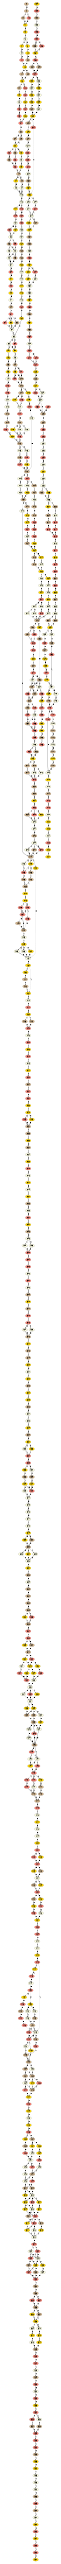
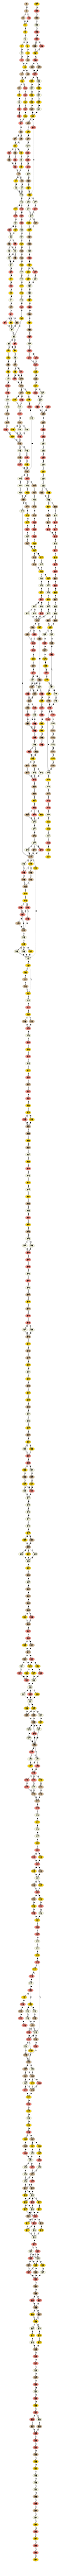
node "S372": fillcolor gold -> tan
